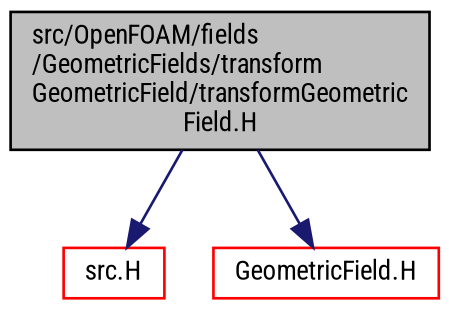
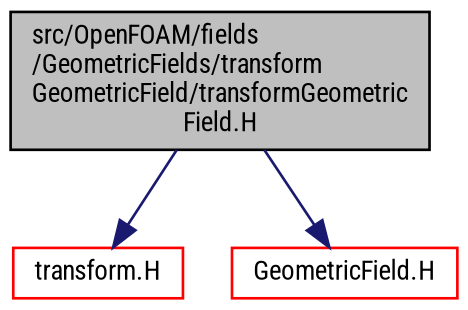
node "src.H": label "src.H" -> "transform.H"
